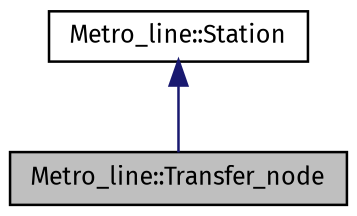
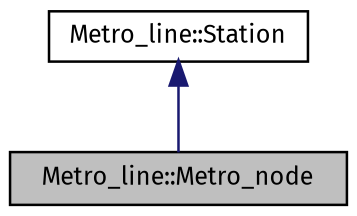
node "Metro_line::Transfer_node": label "Metro_line::Transfer_node" -> "Metro_line::Metro_node"
